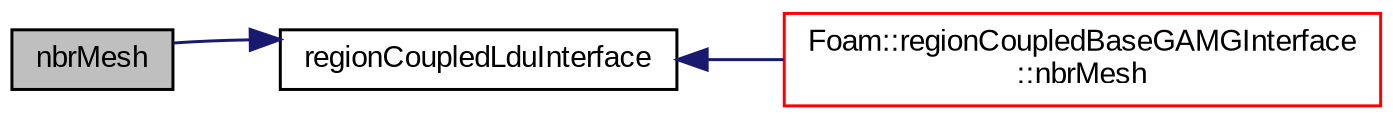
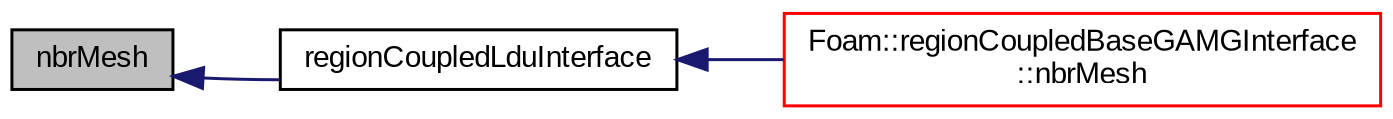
edge "nbrMesh" -> "regionCoupledLduInterface": reversed
